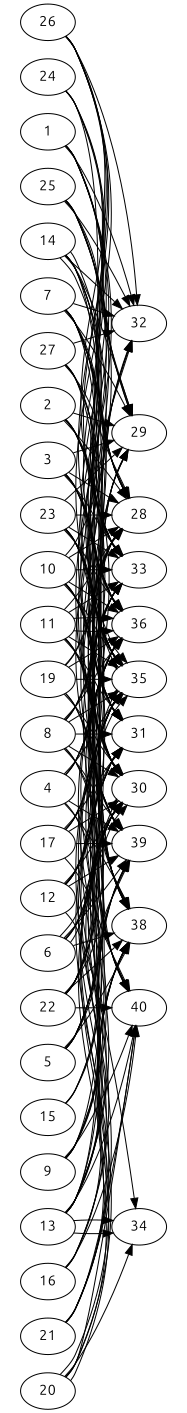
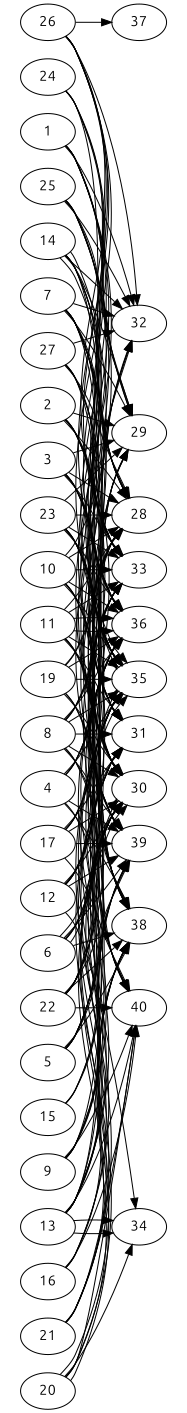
node "37": added
edge "10" -> "31": removed
